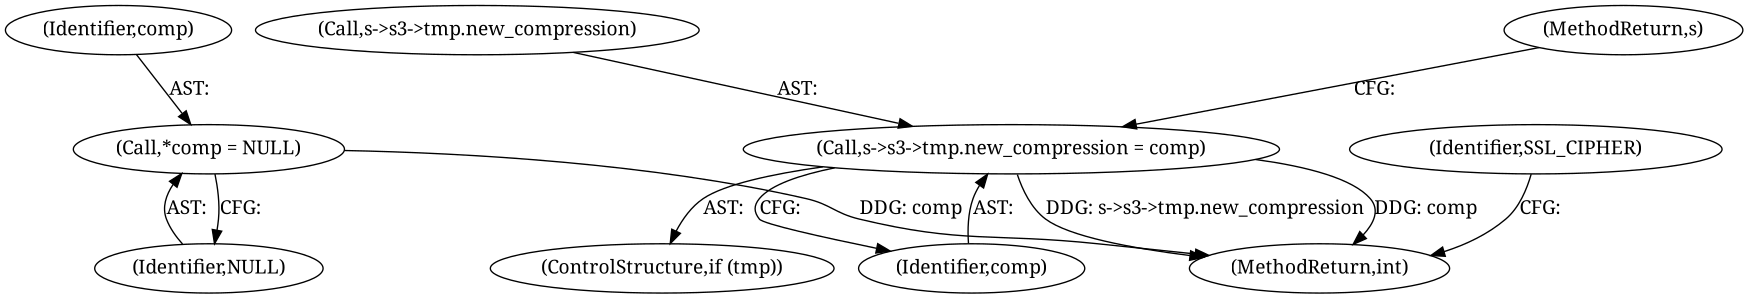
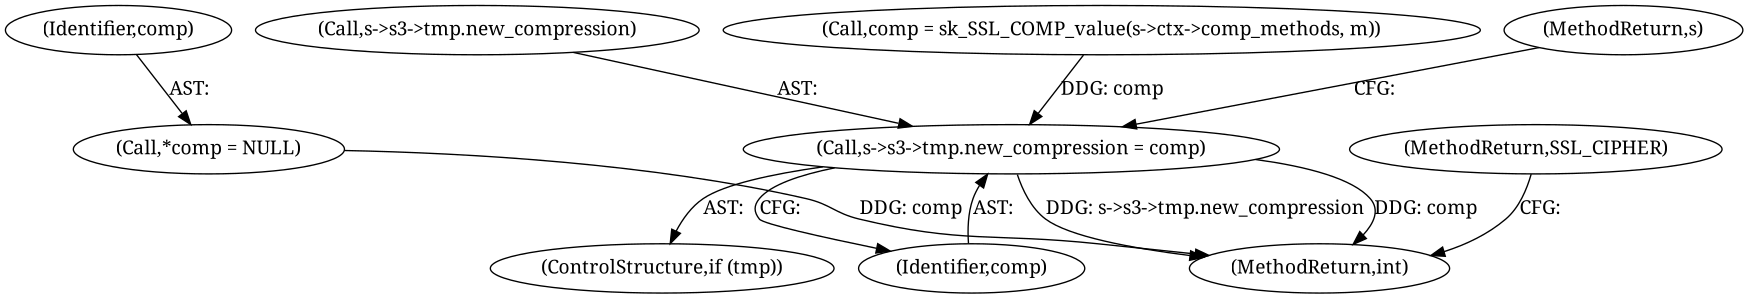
node "(Call,comp = sk_SSL_COMP_value(s->ctx->comp_methods, m))": added
node "(Identifier,SSL_CIPHER)": label "(Identifier,SSL_CIPHER)" -> "(MethodReturn,SSL_CIPHER)"
node "(Identifier,NULL)": removed
